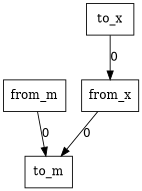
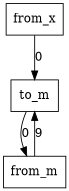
node "to_x": removed
edge "to_m" -> "from_m": added, label "0"
edge "from_m" -> "to_m": label "0" -> "9"
